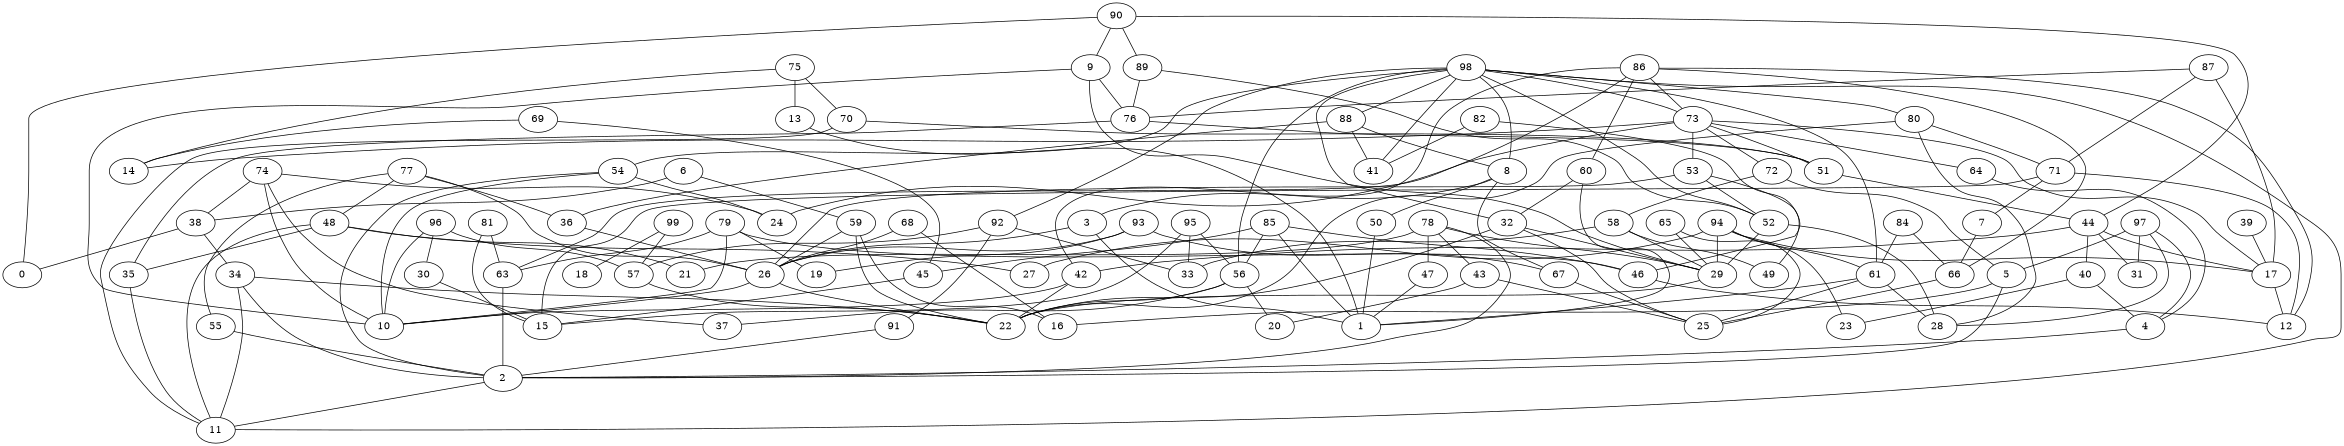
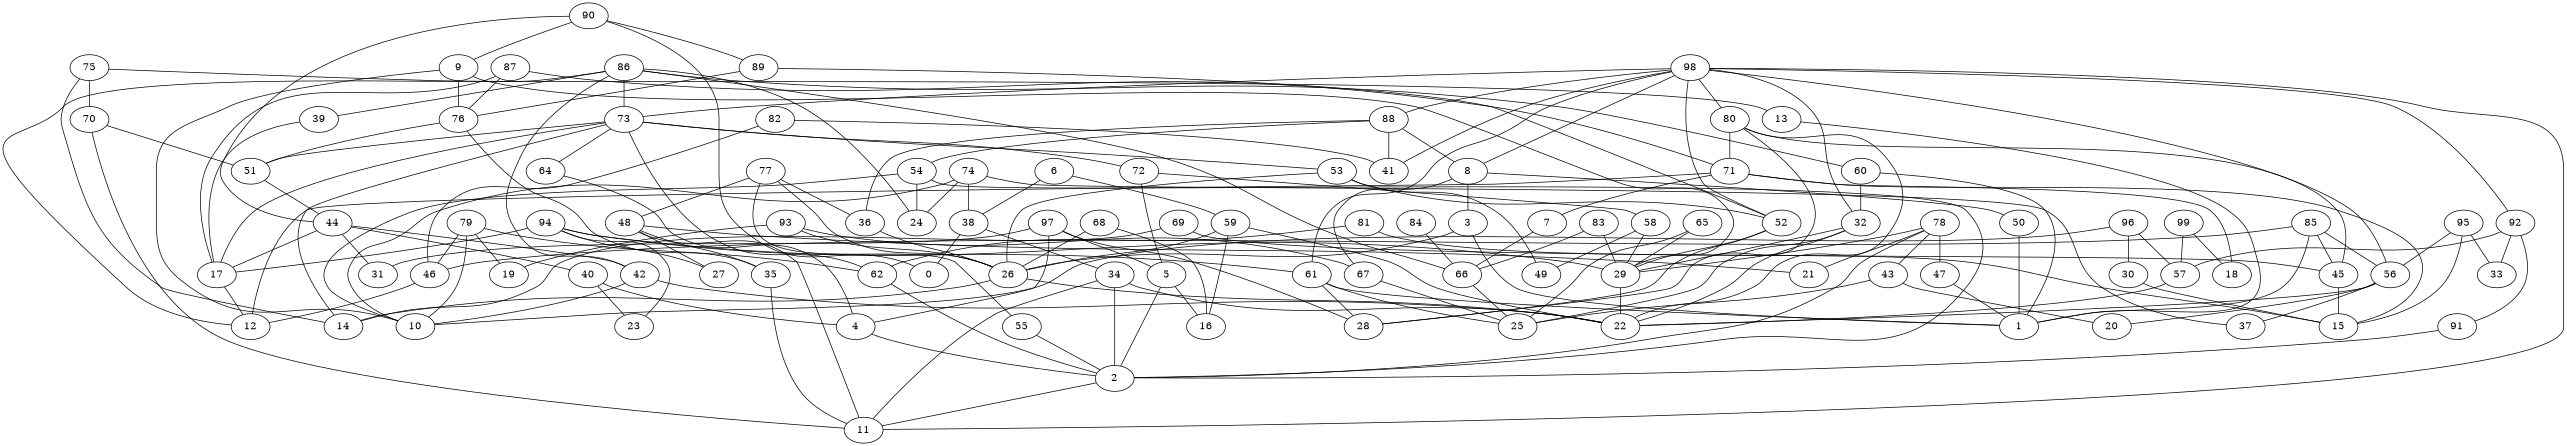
edge "86" -- "39": added
edge "98" -- "54": now "88" -- "54"
edge "80" -- "45": added
edge "71" -- "18": added
node "83": added
edge "58" -- "33": removed
edge "84" -- "61": removed
node "63": label "63" -> "62"
edge "26" -- "10": now "26" -- "14"
